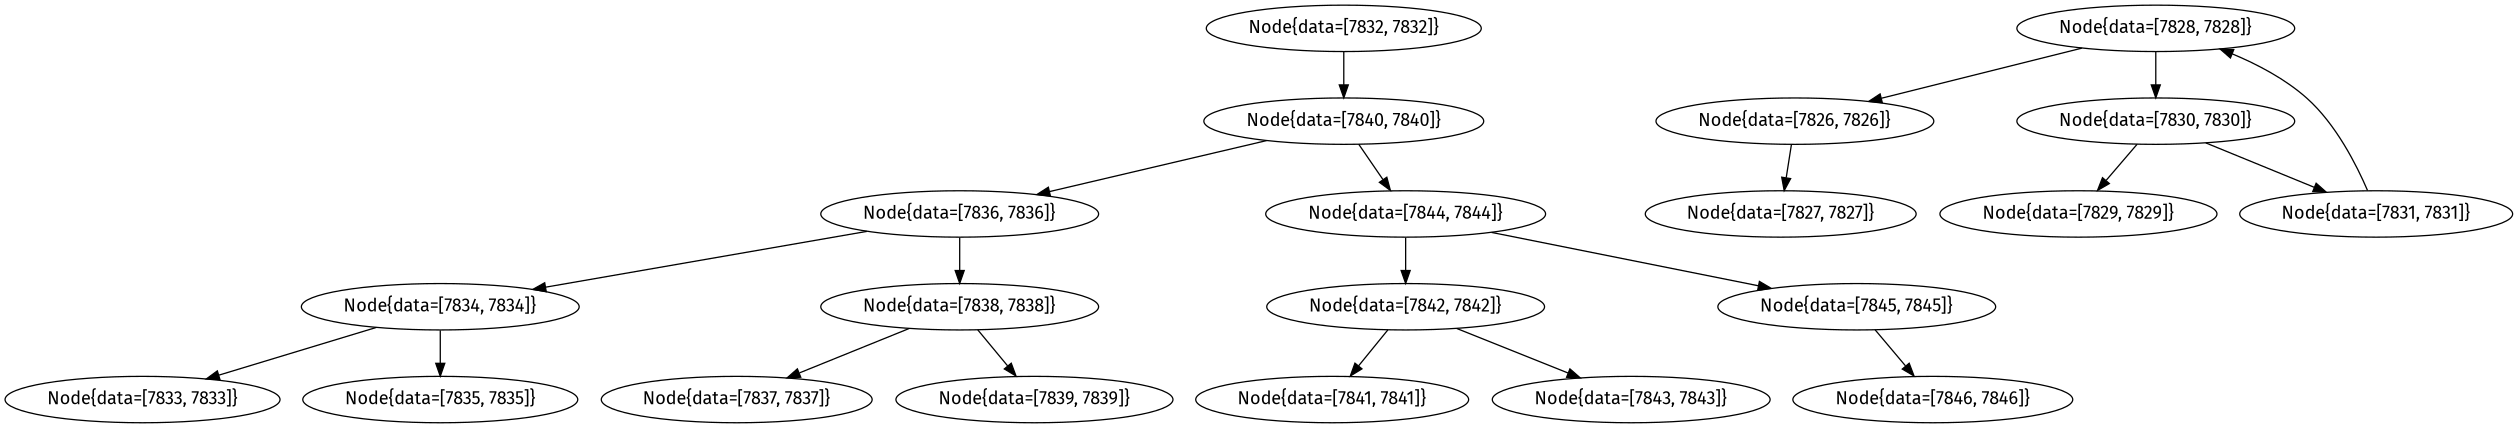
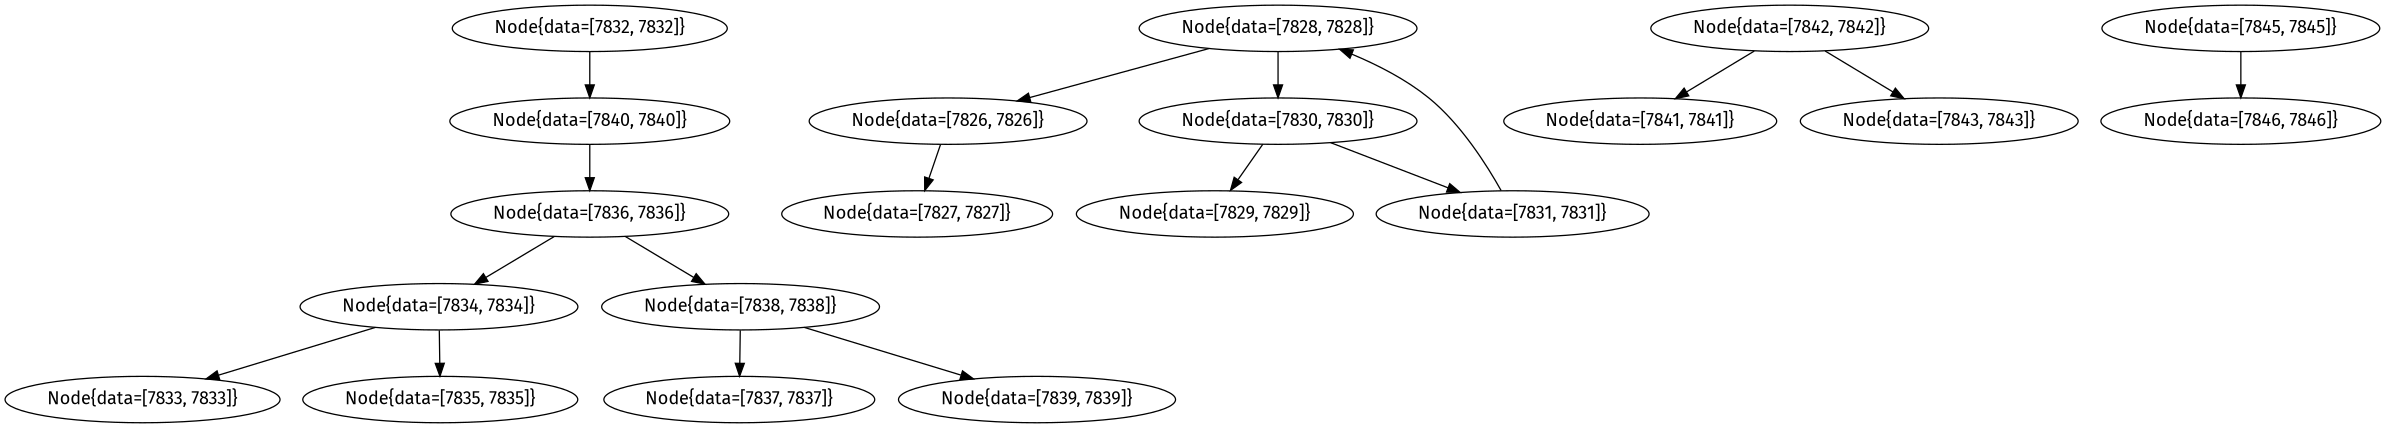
node "Node{data=[7844, 7844]}": removed
